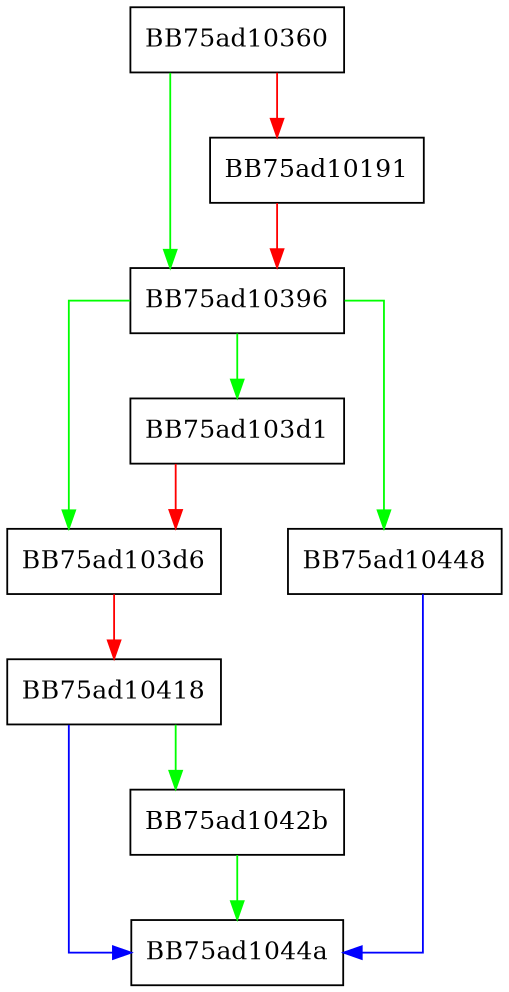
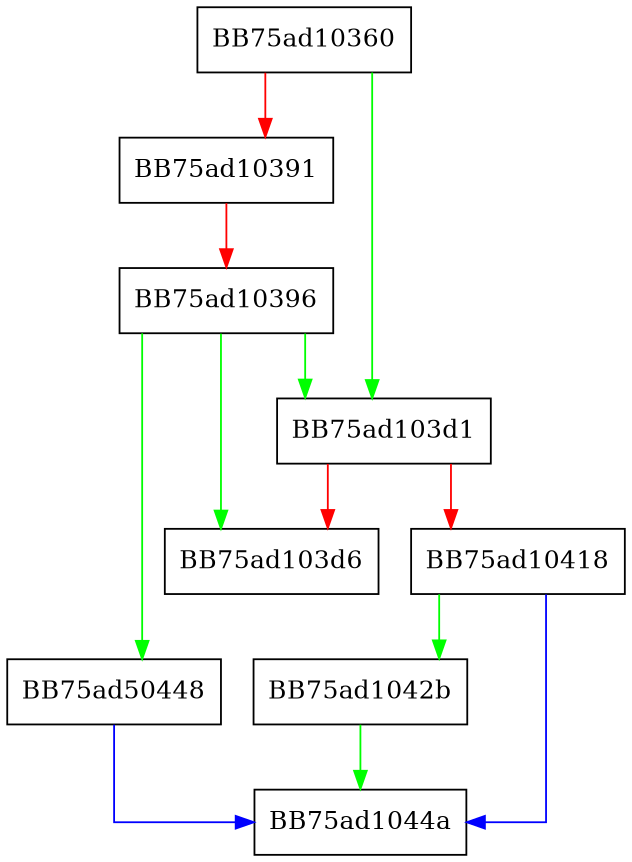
edge "BB75ad10360" -> "BB75ad10396": now "BB75ad10360" -> "BB75ad103d1"
node "BB75ad10191": label "BB75ad10191" -> "BB75ad10391"
node "BB75ad10448": label "BB75ad10448" -> "BB75ad50448"
edge "BB75ad103d6" -> "BB75ad10418": now "BB75ad103d1" -> "BB75ad10418"
